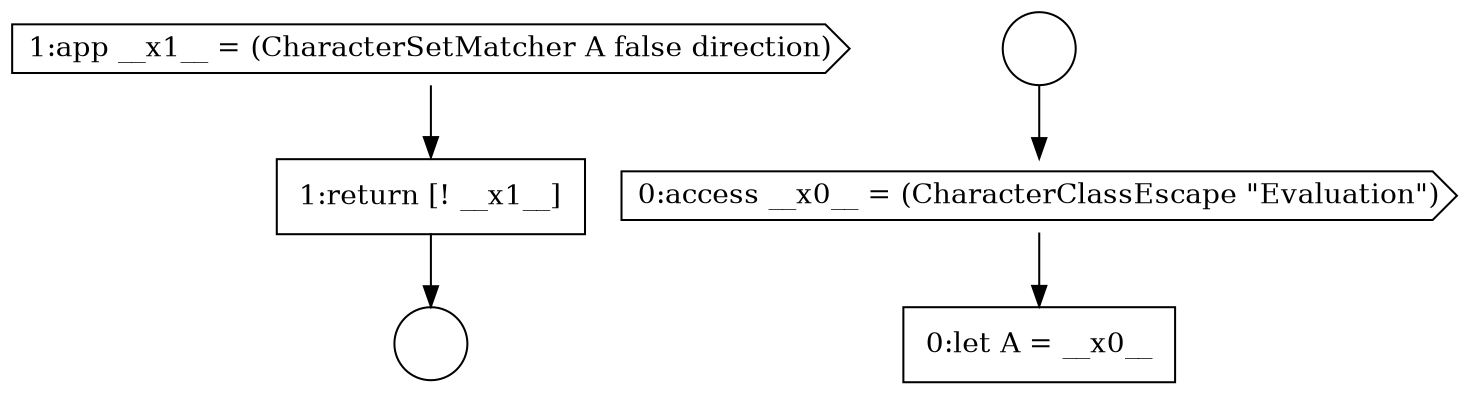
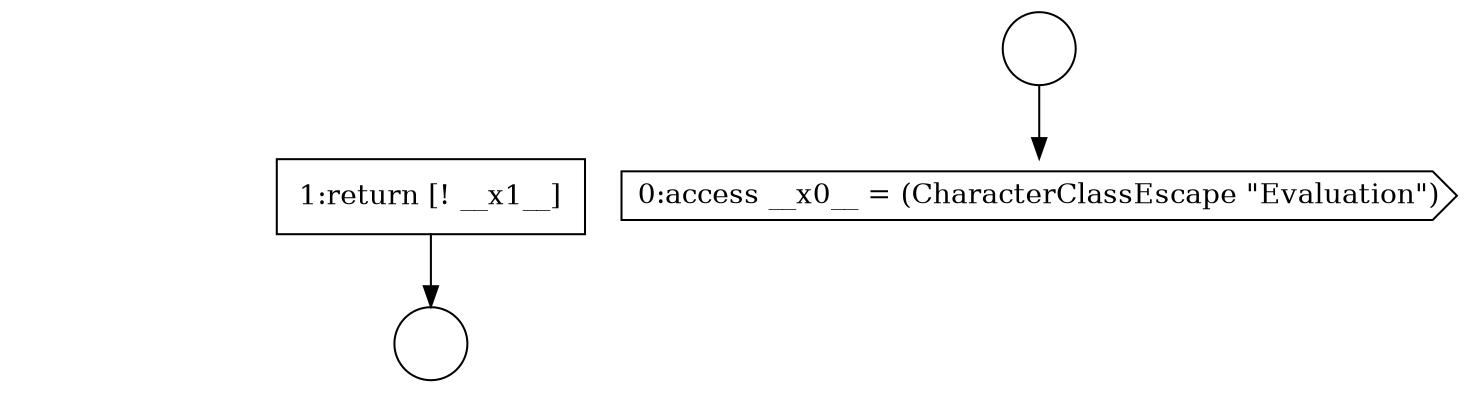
node "1:app __x1__ = (CharacterSetMatcher A false direction)": removed
node "0:let A = __x0__": removed
